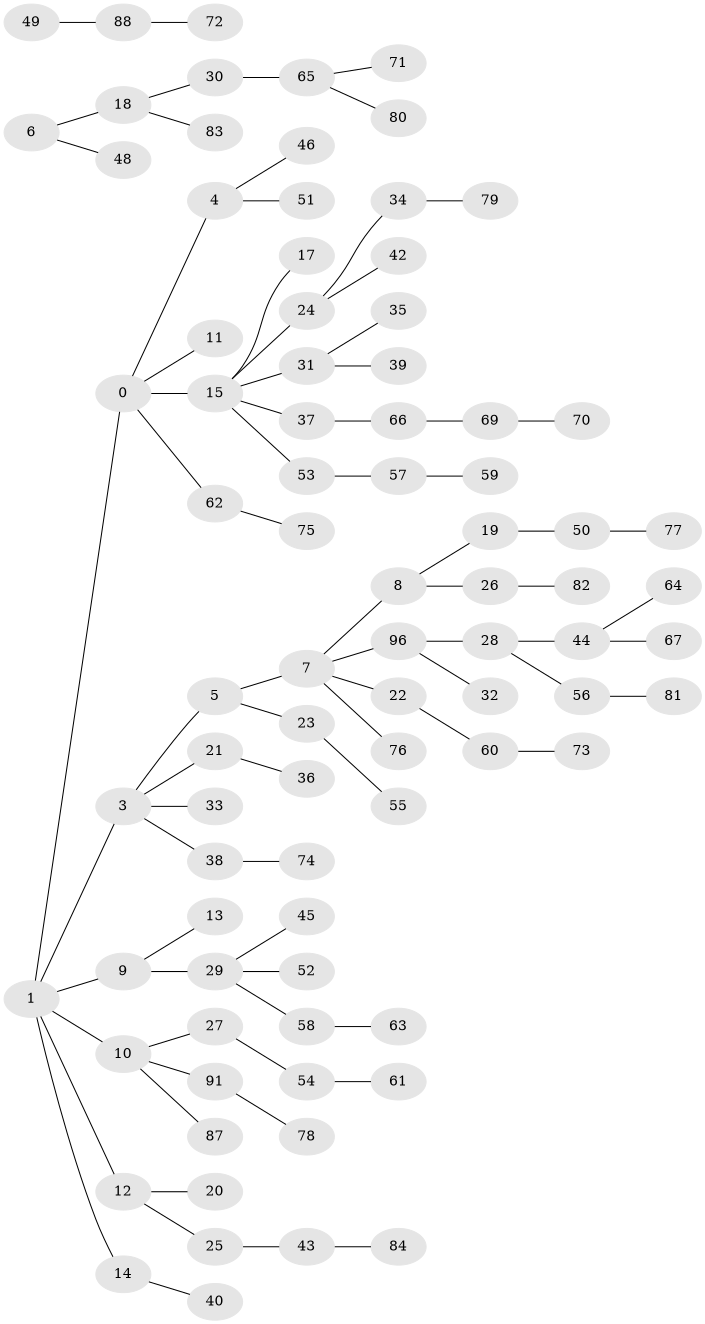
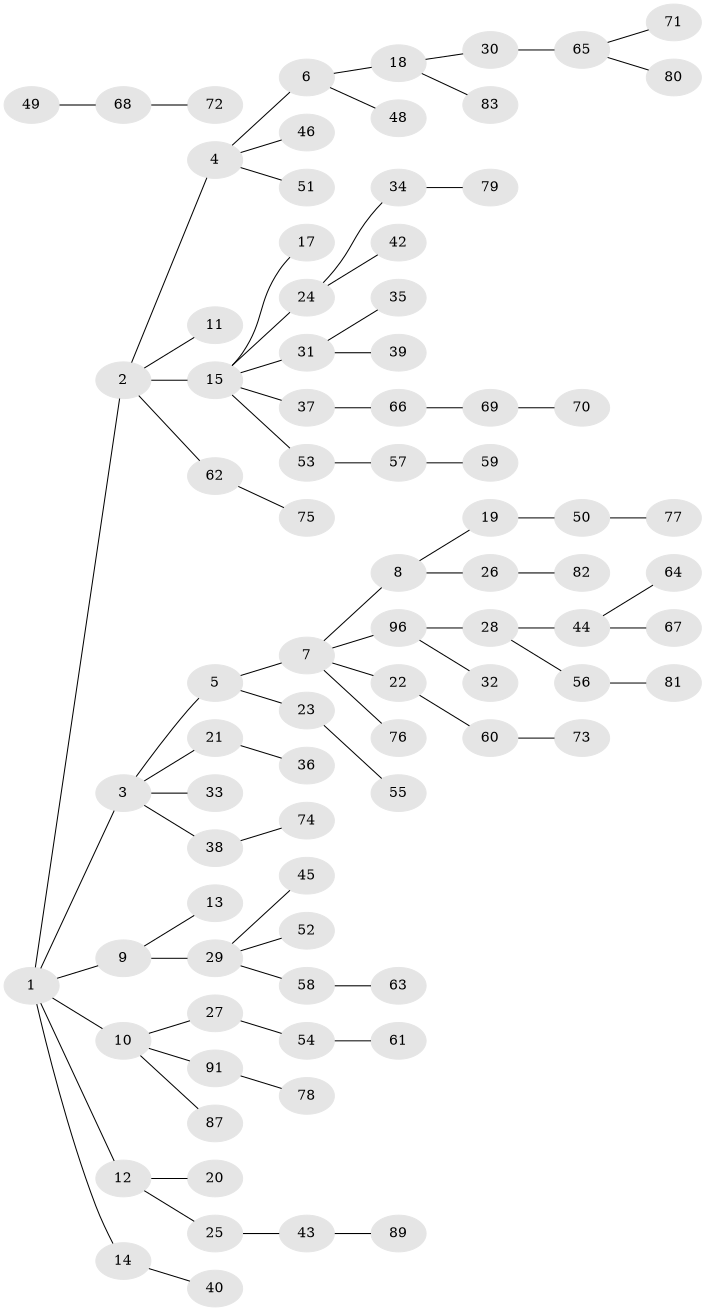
node "88": label "88" -> "68"
edge "6" -- "4": added
node "0": label "0" -> "2"
node "84": label "84" -> "89"
